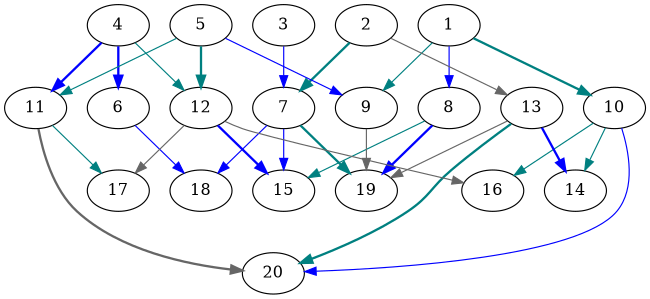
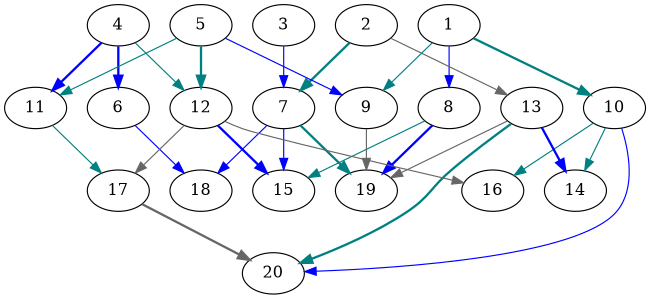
edge "11" -> "20": now "17" -> "20"
